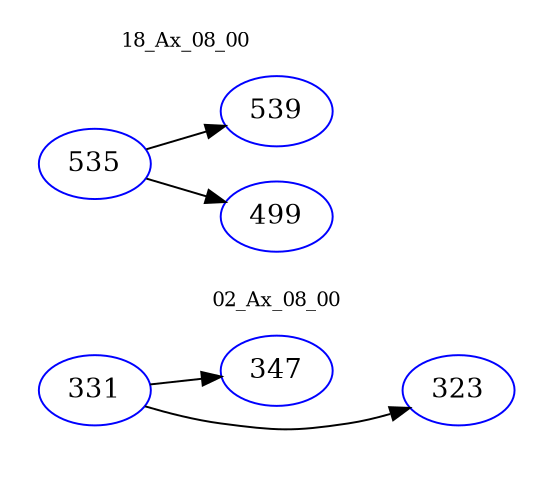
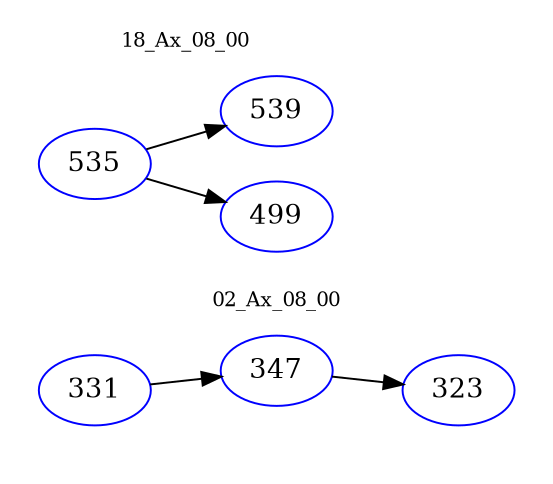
edge "331" -> "323": now "347" -> "323"
